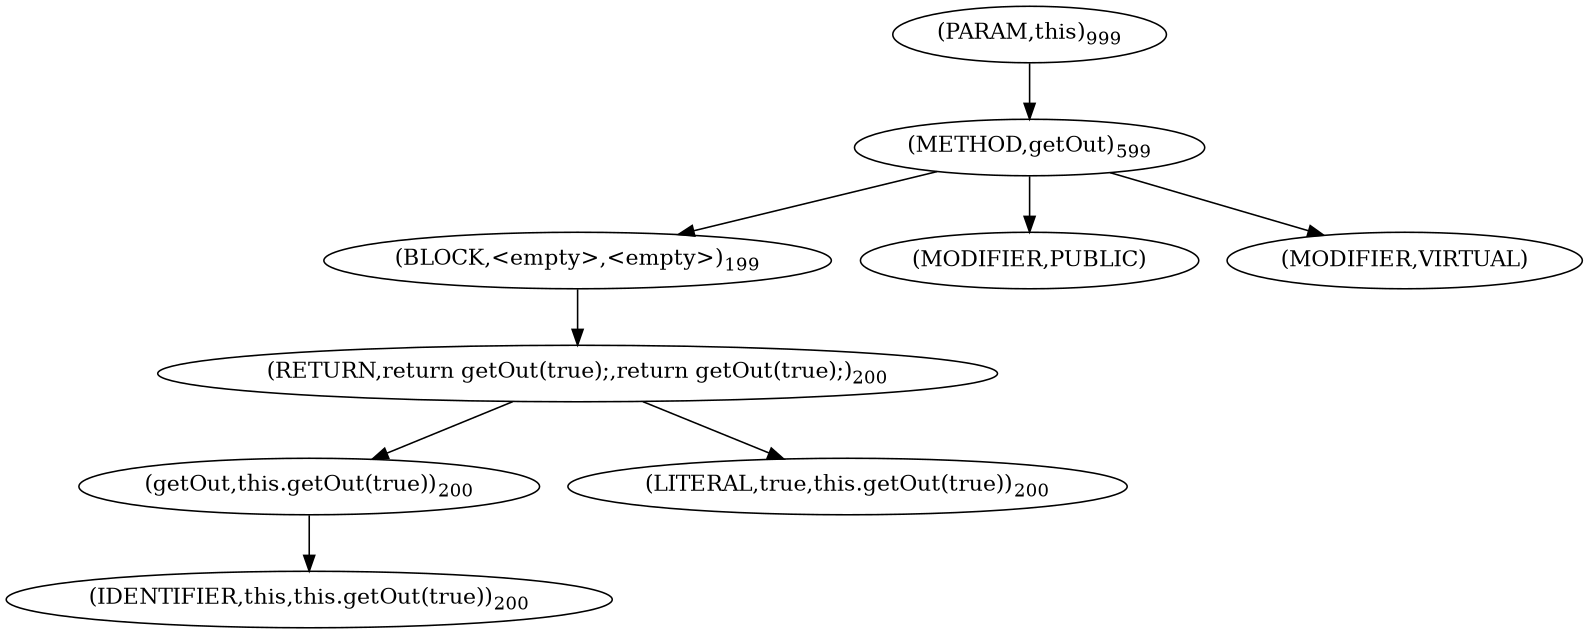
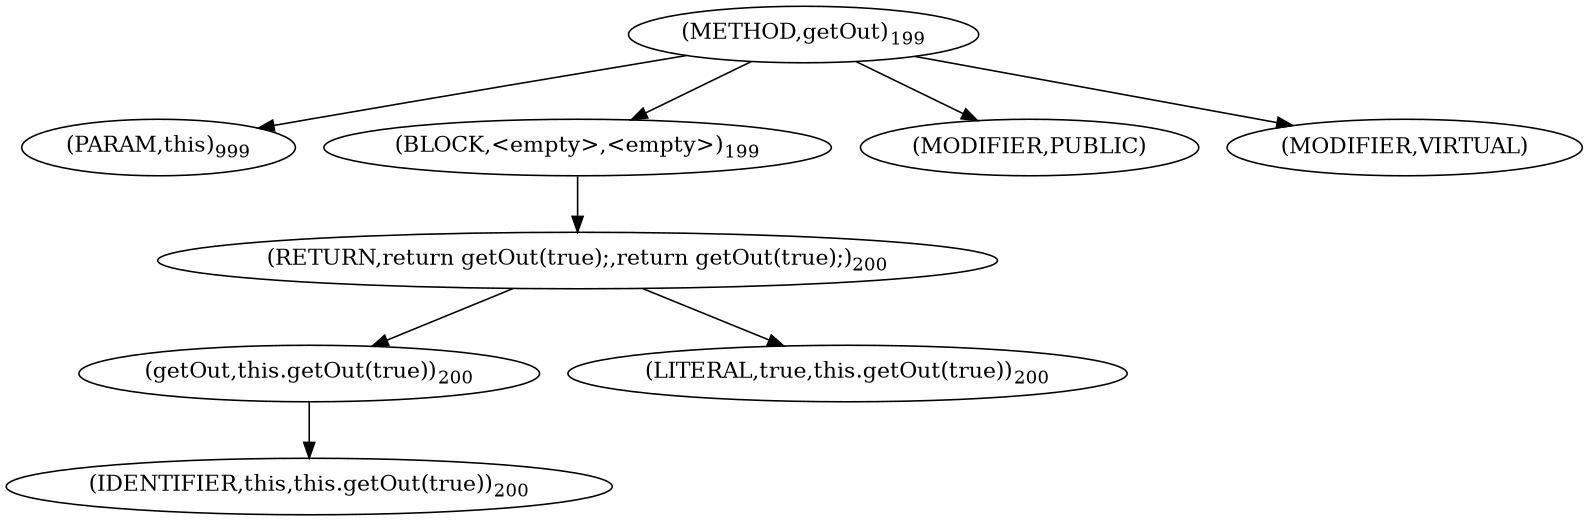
edge "(PARAM,this)" -> "(METHOD,getOut)": reversed
node "(METHOD,getOut)": text "599" -> "199"
